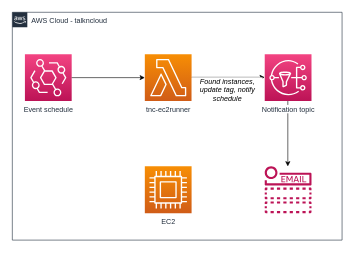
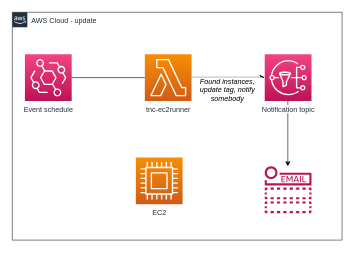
node "AWS Cloud - talkncloud": label "AWS Cloud - talkncloud" -> "AWS Cloud - update"
edge "Event schedule" -> "tnc-ec2runner": arrowhead classic -> none
node "Found instances, update tag, notify schedule": label "Found instances, update tag, notify schedule" -> "Found instances, update tag, notify somebody"
node "EC2": moved (168, 190) -> (159, 181)
